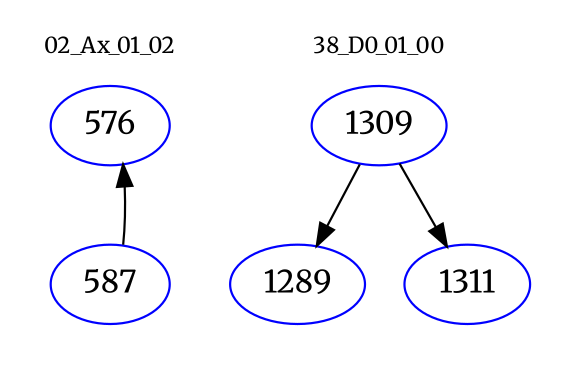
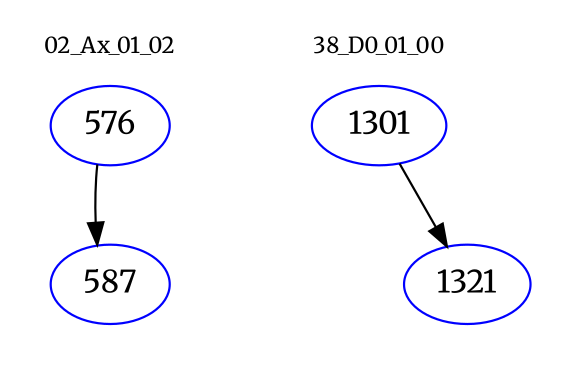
node "1309": label "1309" -> "1301"
edge "587" -> "576": reversed
node "1289": removed
node "1311": label "1311" -> "1321"
